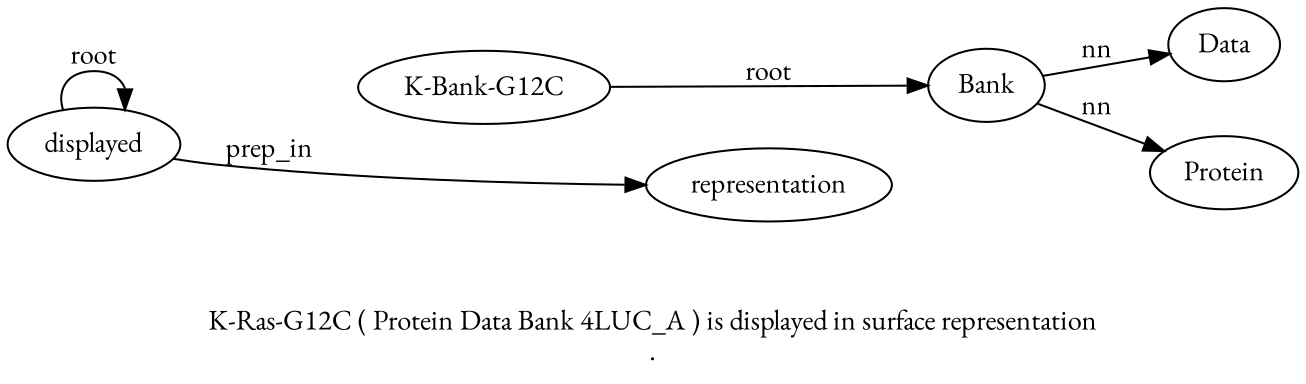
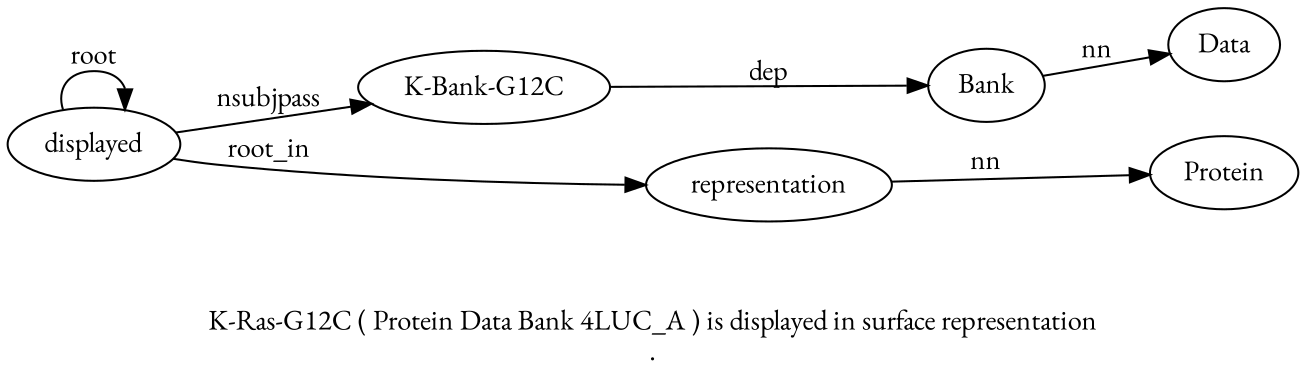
edge "K-Bank-G12C" -> "Bank": label "root" -> "dep"
edge "displayed" -> "K-Bank-G12C": added, label "nsubjpass"
edge "Bank" -> "Protein": now "representation" -> "Protein"
edge "displayed" -> "representation": label "prep_in" -> "root_in"
